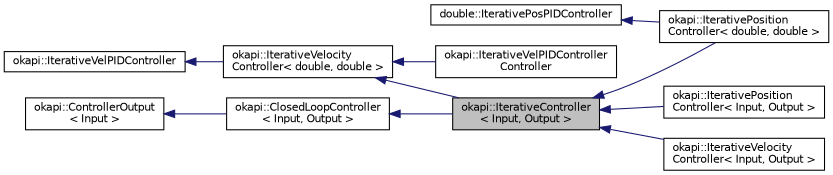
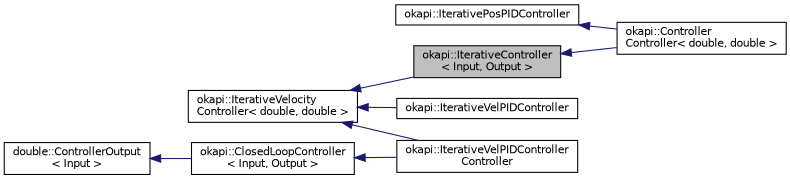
node "double::IterativePosPIDController": label "double::IterativePosPIDController" -> "okapi::IterativePosPIDController"
node "okapi::IterativePosition Controller< double, double >": label "okapi::IterativePosition Controller< double, double >" -> "okapi::Controller Controller< double, double >"
edge "okapi::IterativeVelocity Controller< double, double >" -> "okapi::IterativeVelPIDController": reversed
node "okapi::IterativePosition Controller< Input, Output >": removed
node "okapi::ControllerOutput < Input >": label "okapi::ControllerOutput < Input >" -> "double::ControllerOutput < Input >"
edge "okapi::IterativeController < Input, Output >" -> "okapi::ClosedLoopController < Input, Output >": now "okapi::IterativeVelPIDController Controller" -> "okapi::ClosedLoopController < Input, Output >"
node "okapi::IterativeVelocity Controller< Input, Output >": removed
